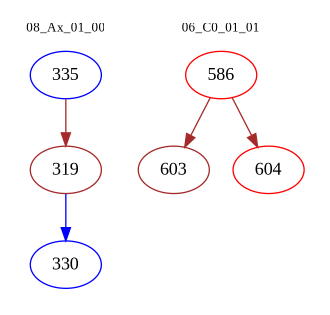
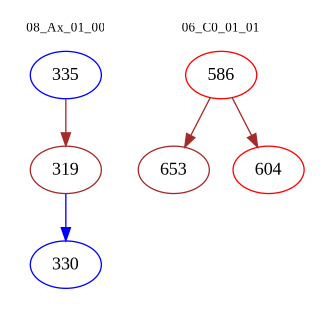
node "603": label "603" -> "653"
